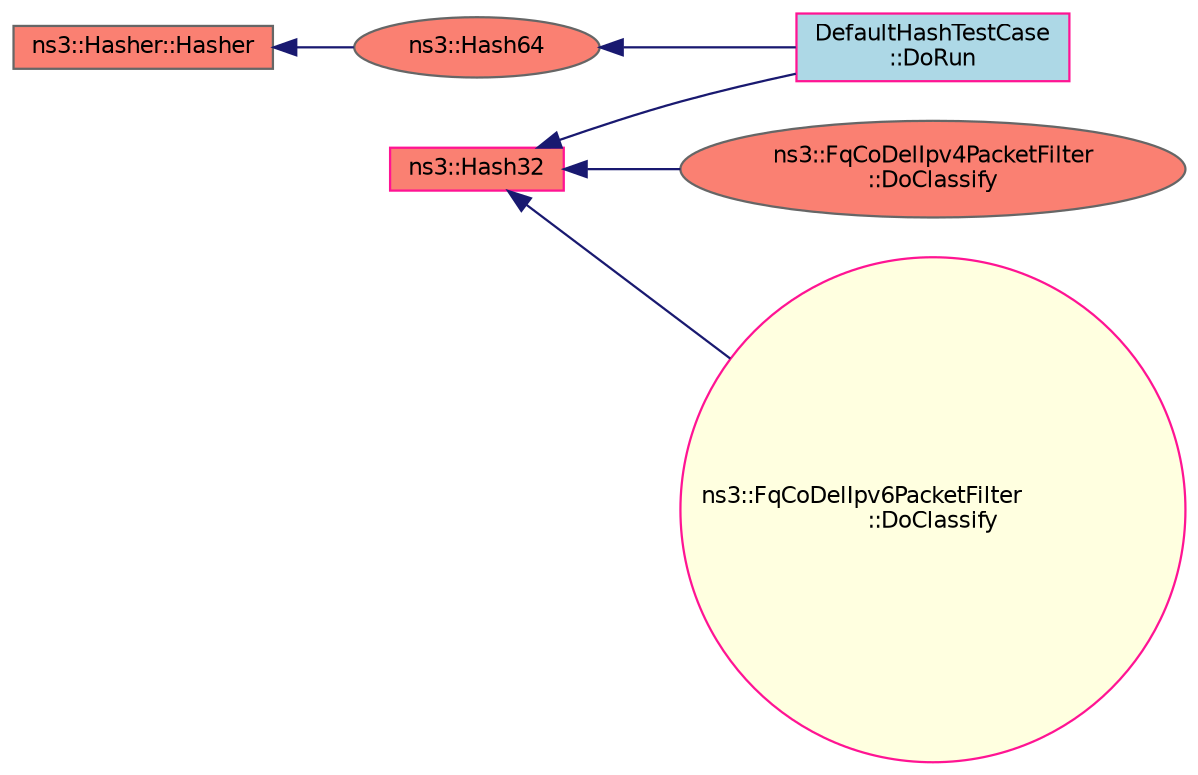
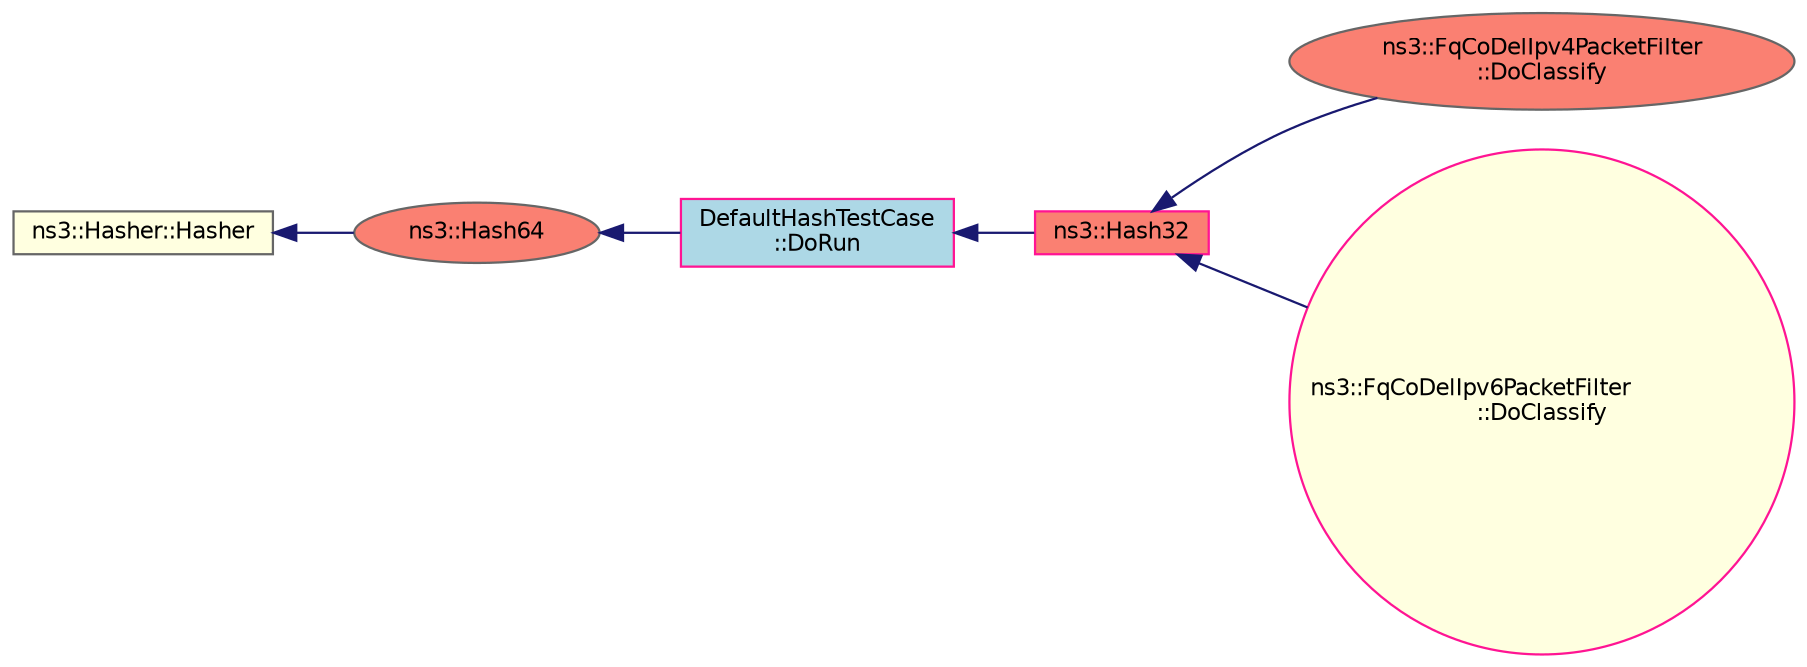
node "ns3::Hasher::Hasher": fillcolor salmon -> lightyellow
edge "DefaultHashTestCase ::DoRun" -> "ns3::Hash32": reversed
